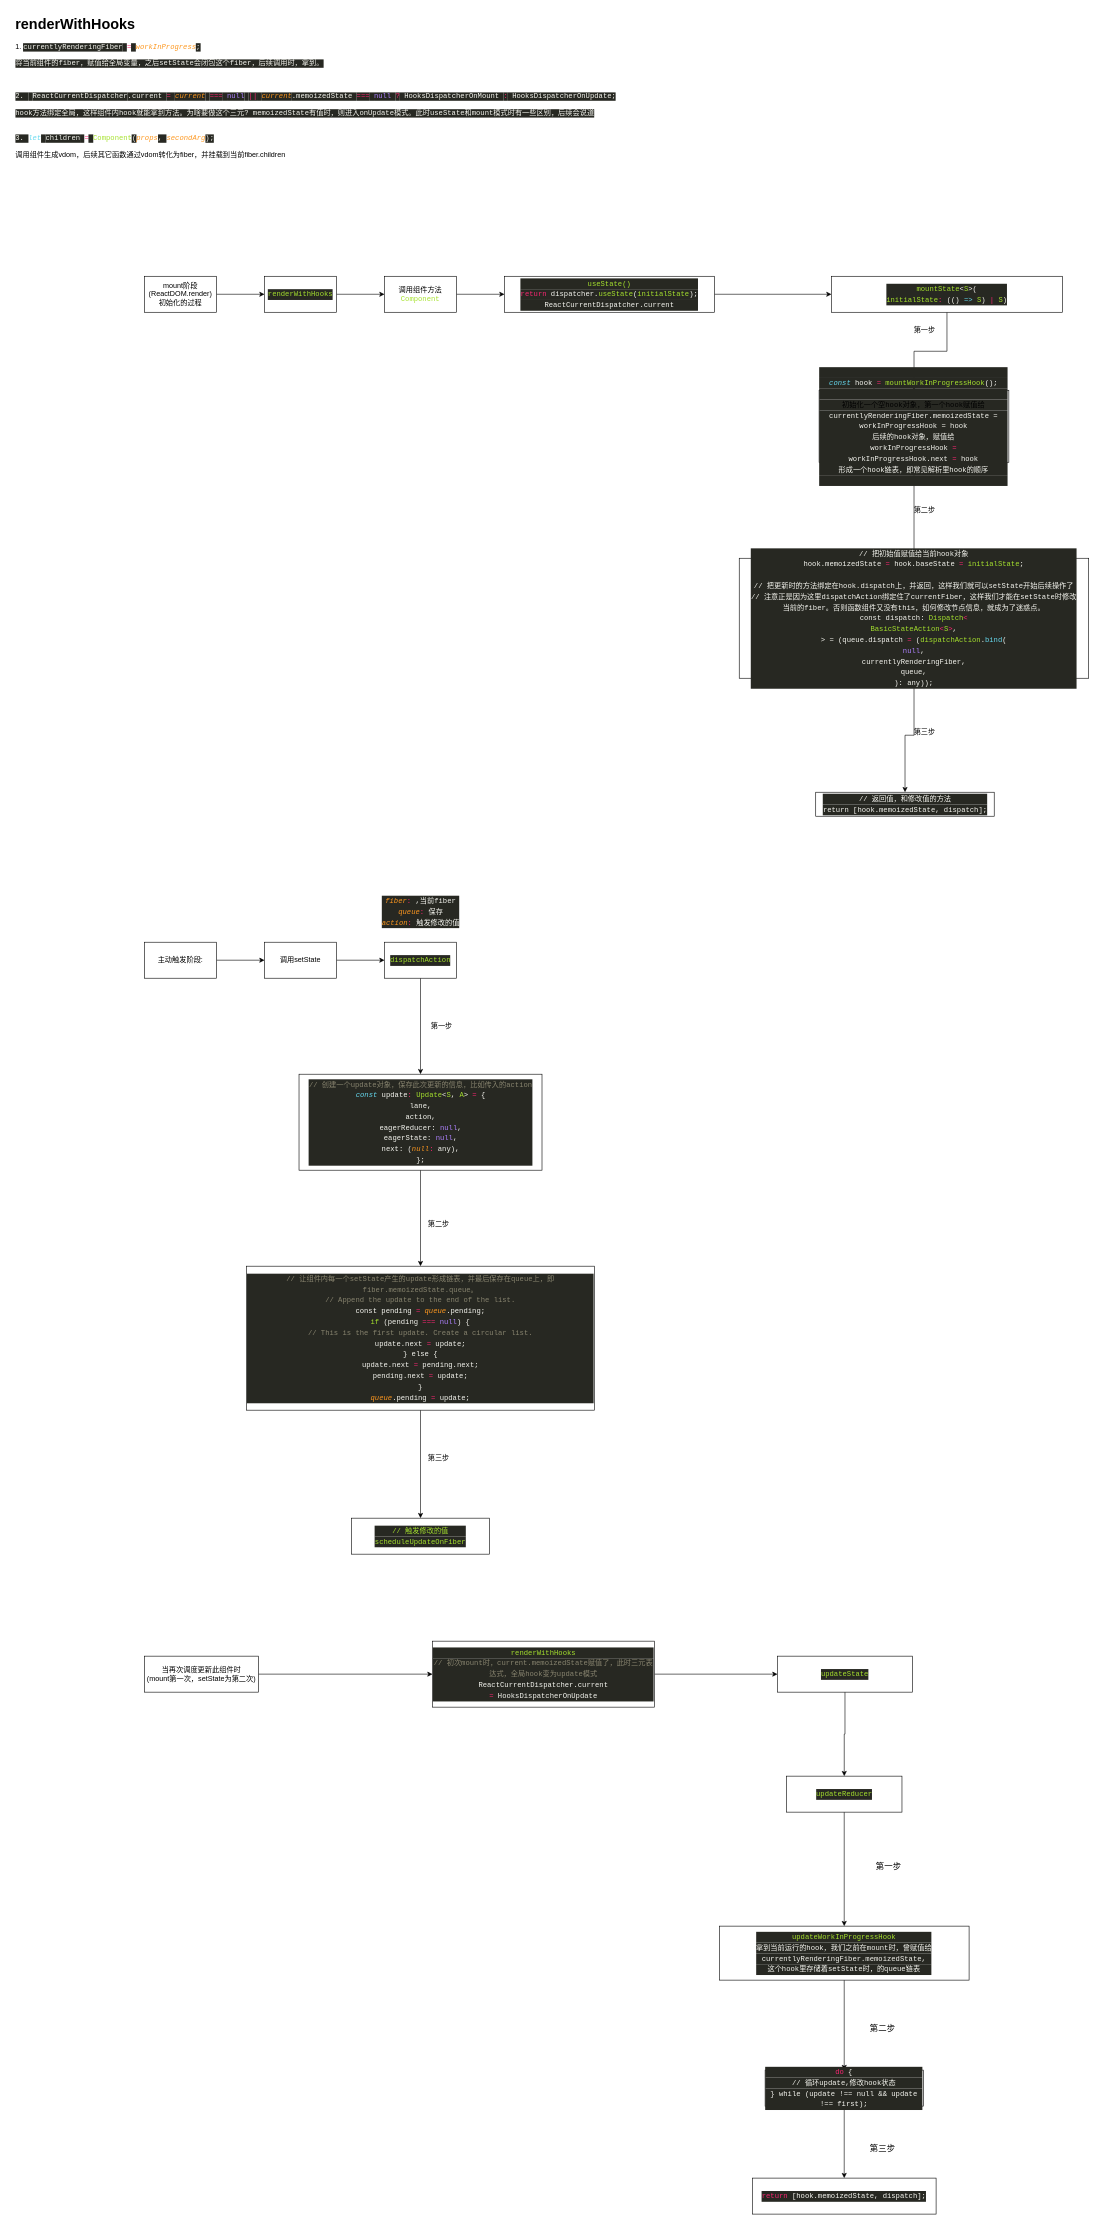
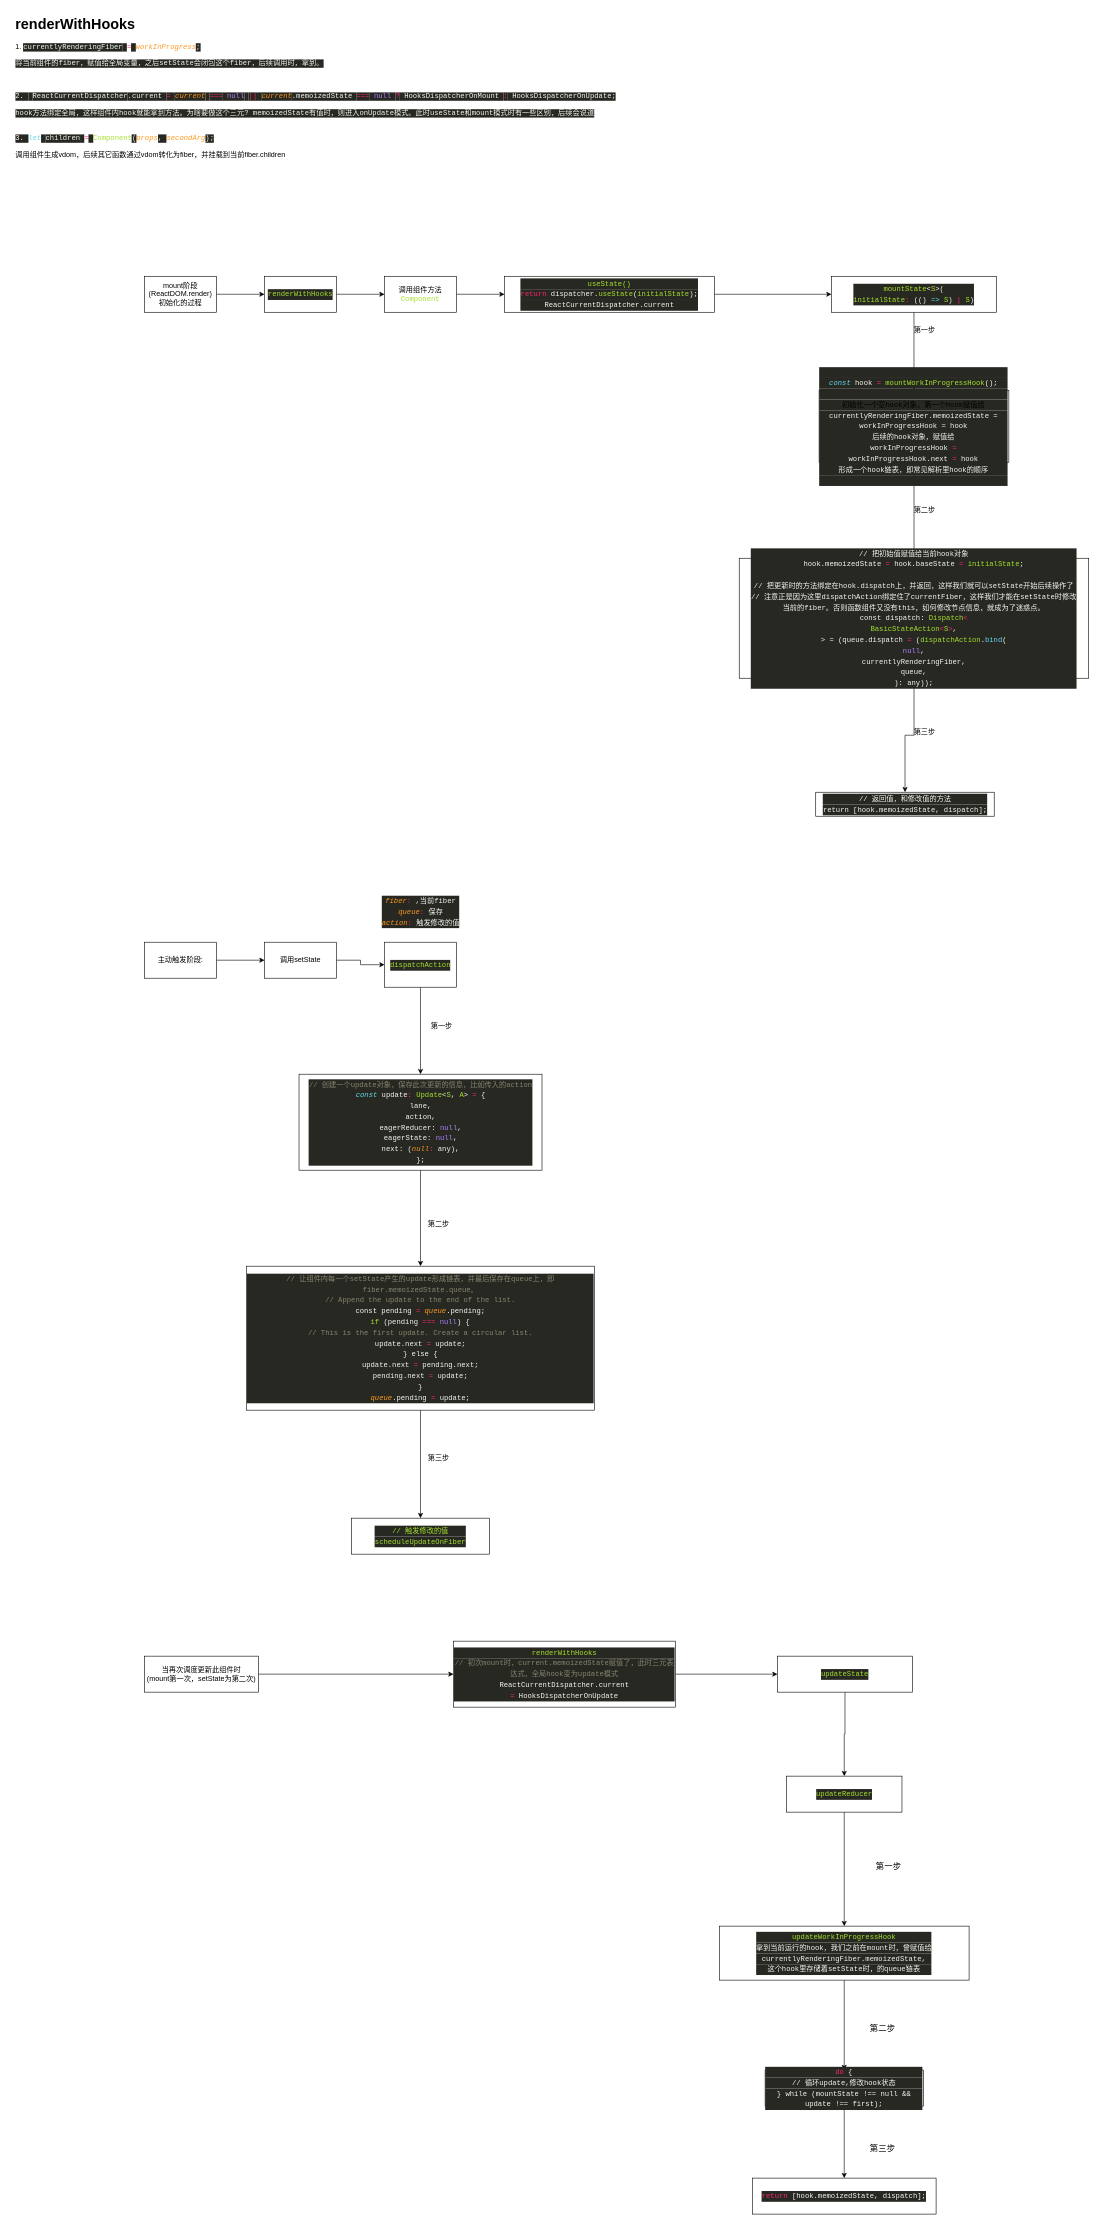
node "mountState<S>( initialState: (() => S) | S)": size 231x36 -> 165x36
node "dispatchAction": size 72x36 -> 72x45
node "renderWithHooks // 初次mount时，current.memoizedState赋值了，此时三元表达式，全局hook变为update模式 ReactCurrentDispatcher.current = HooksDispatcherOnUpdate": moved (543, 1674) -> (564, 1674)
node "do { // 循环update,修改hook状态 } while (update !== null && update !== first);": label "do { // 循环update,修改hook状态 } while (update !== null && update !== first);" -> "do { // 循环update,修改hook状态 } while (mountState !== null && update !== first);"
